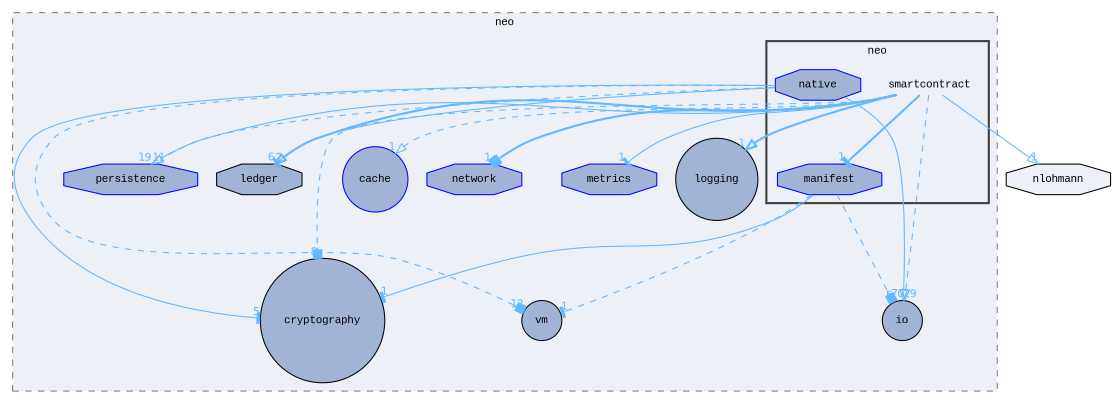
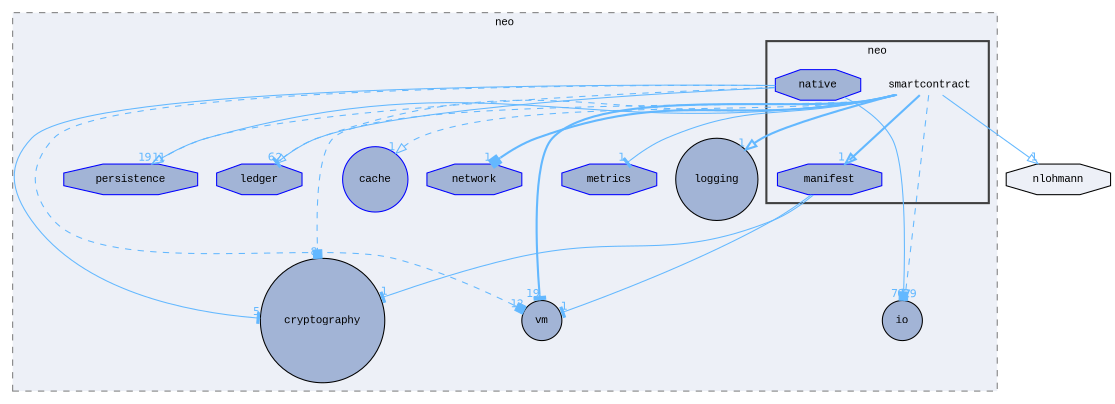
edge "smartcontract" -> "ledger": style bold -> dashed
edge "smartcontract" -> "manifest": arrowhead tee -> onormal
edge "smartcontract" -> "vm": added
node "ledger": color black -> blue
edge "native" -> "io": arrowhead onormal -> box
edge "manifest" -> "io": removed
edge "manifest" -> "vm": style dashed -> solid
